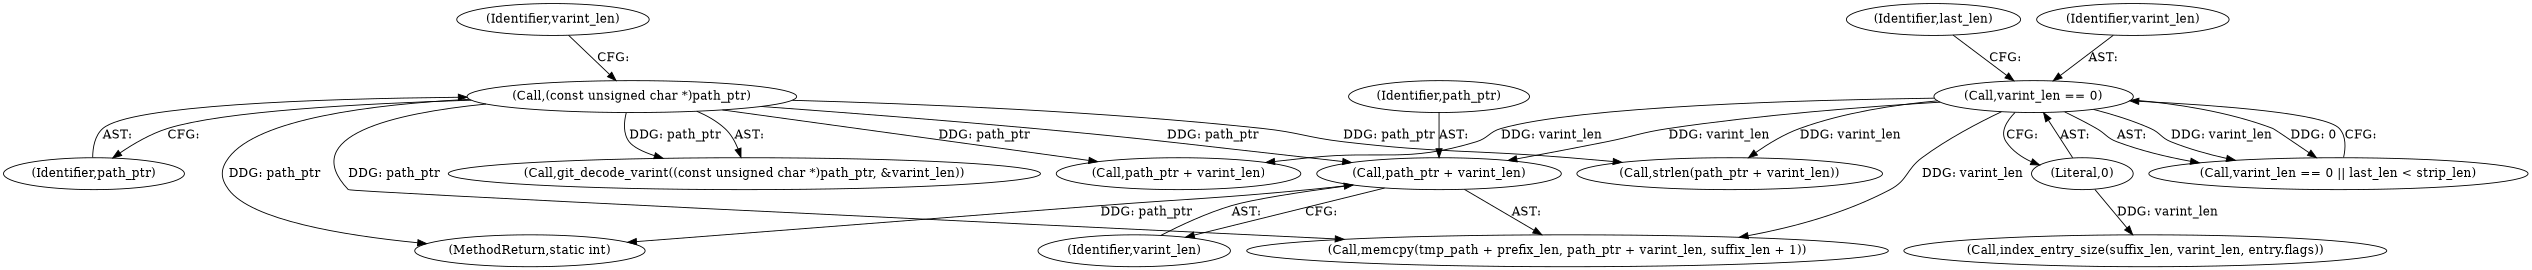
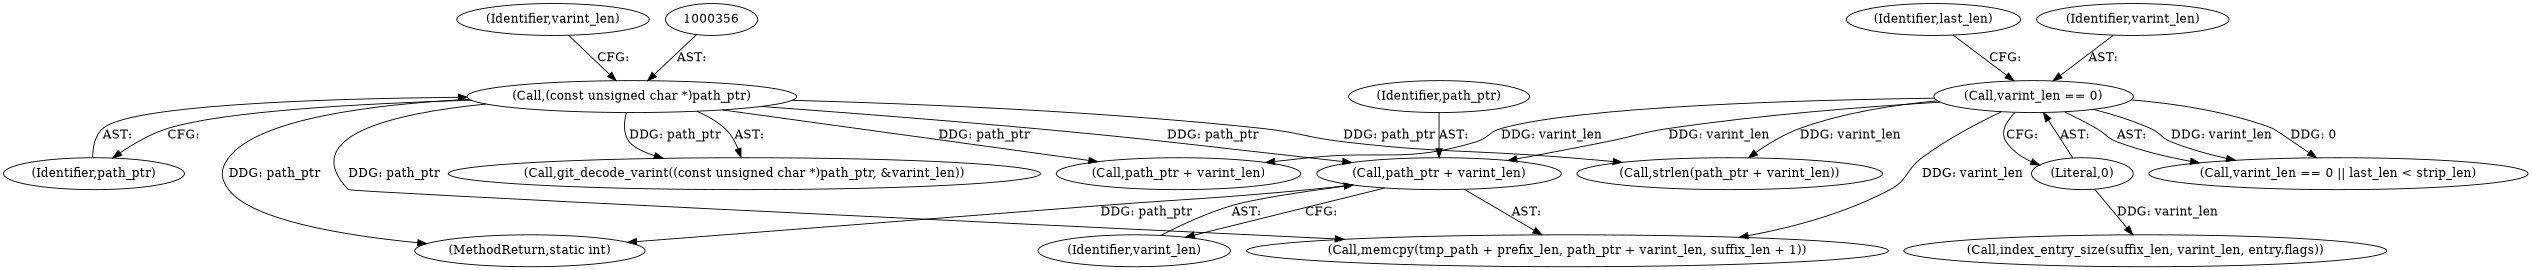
node "1000356": added
edge "(Call,varint_len == 0 || last_len < strip_len)" -> "(Call,varint_len == 0)": removed, label "CFG:"
